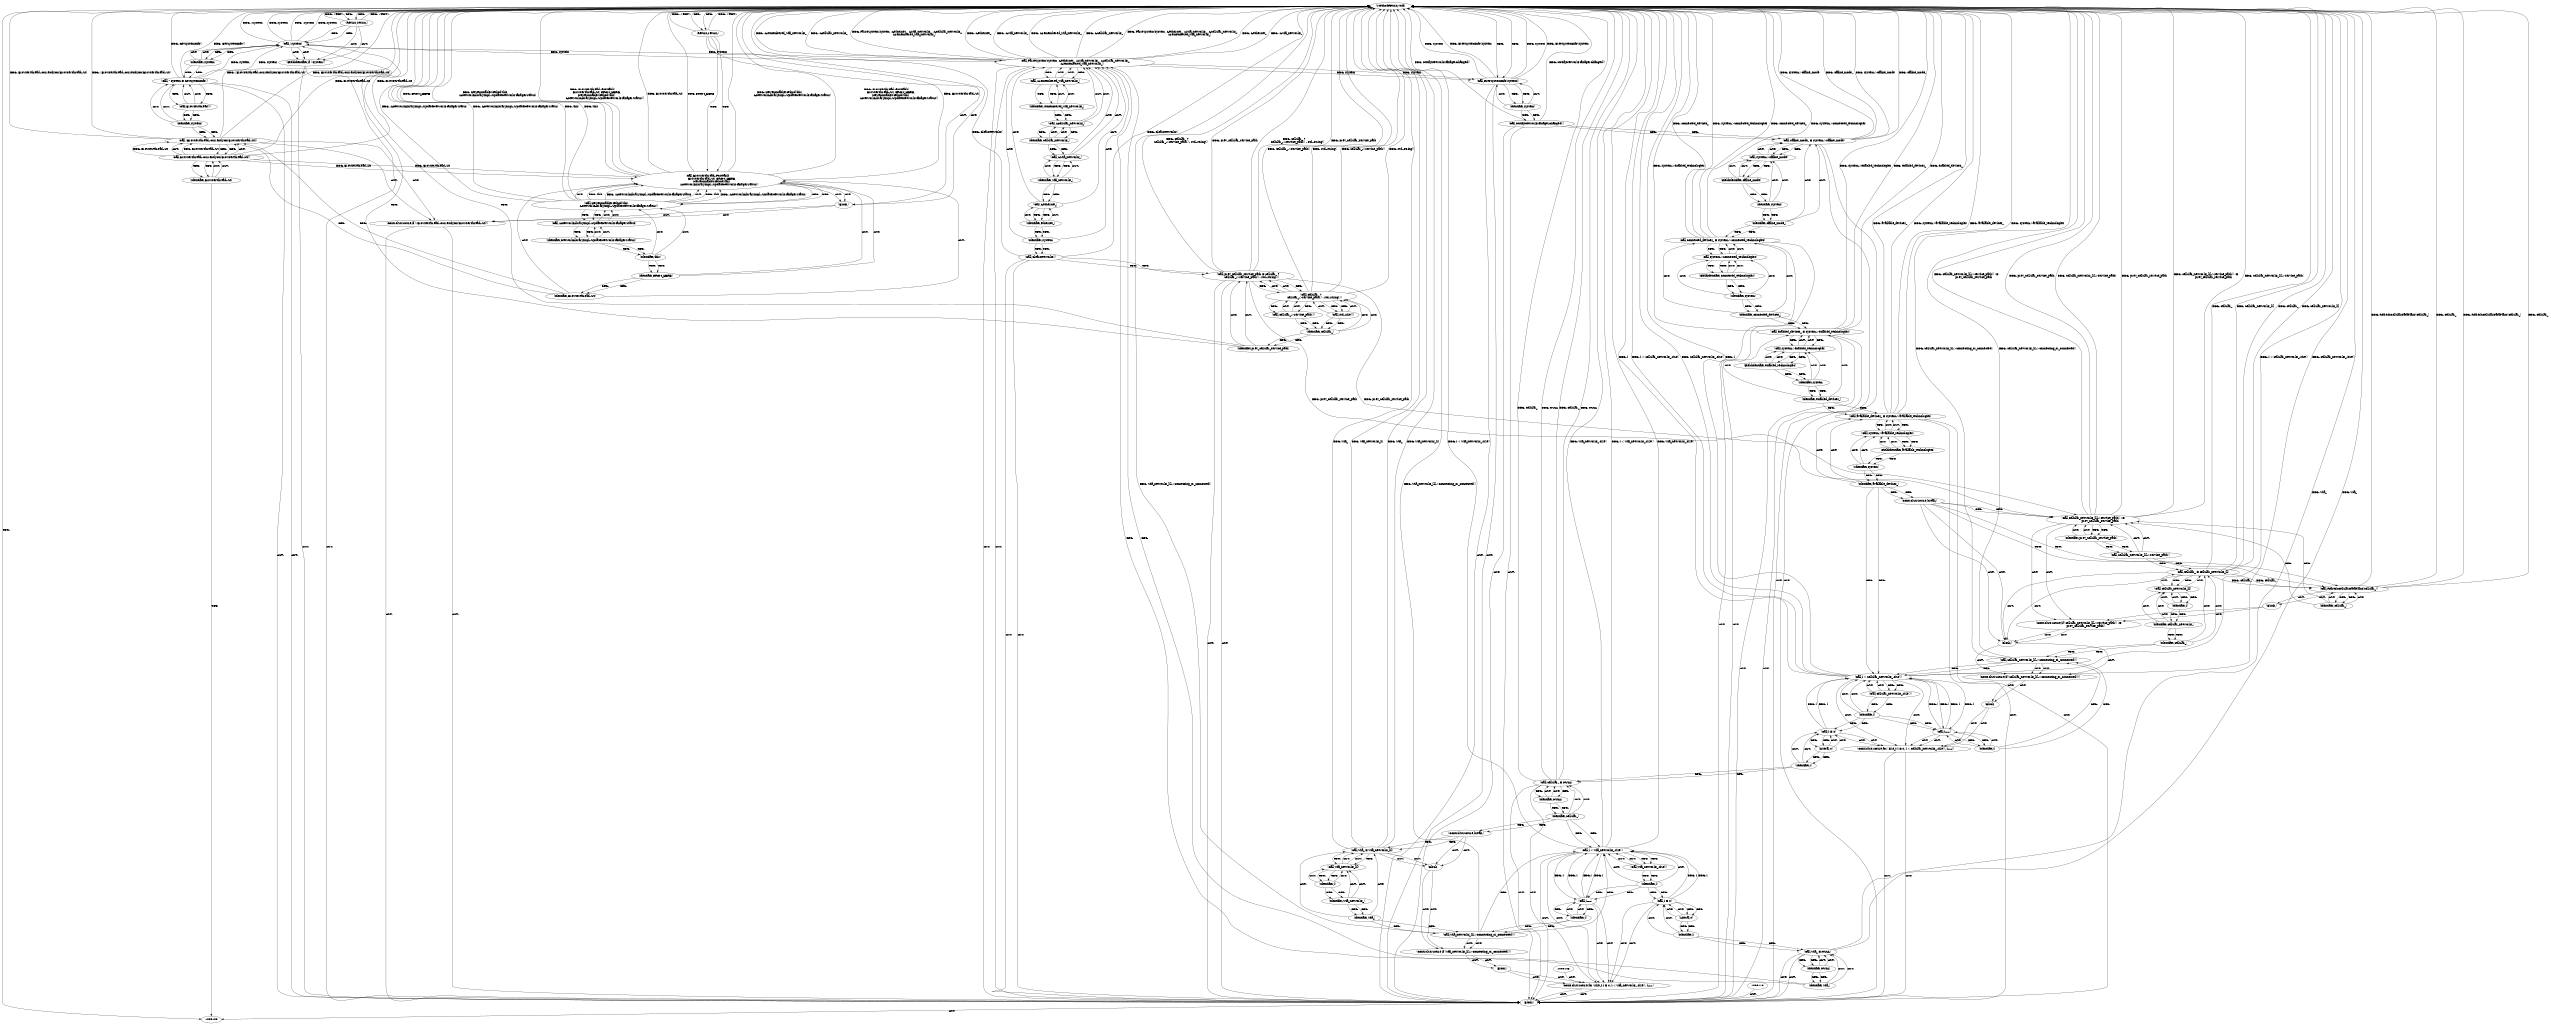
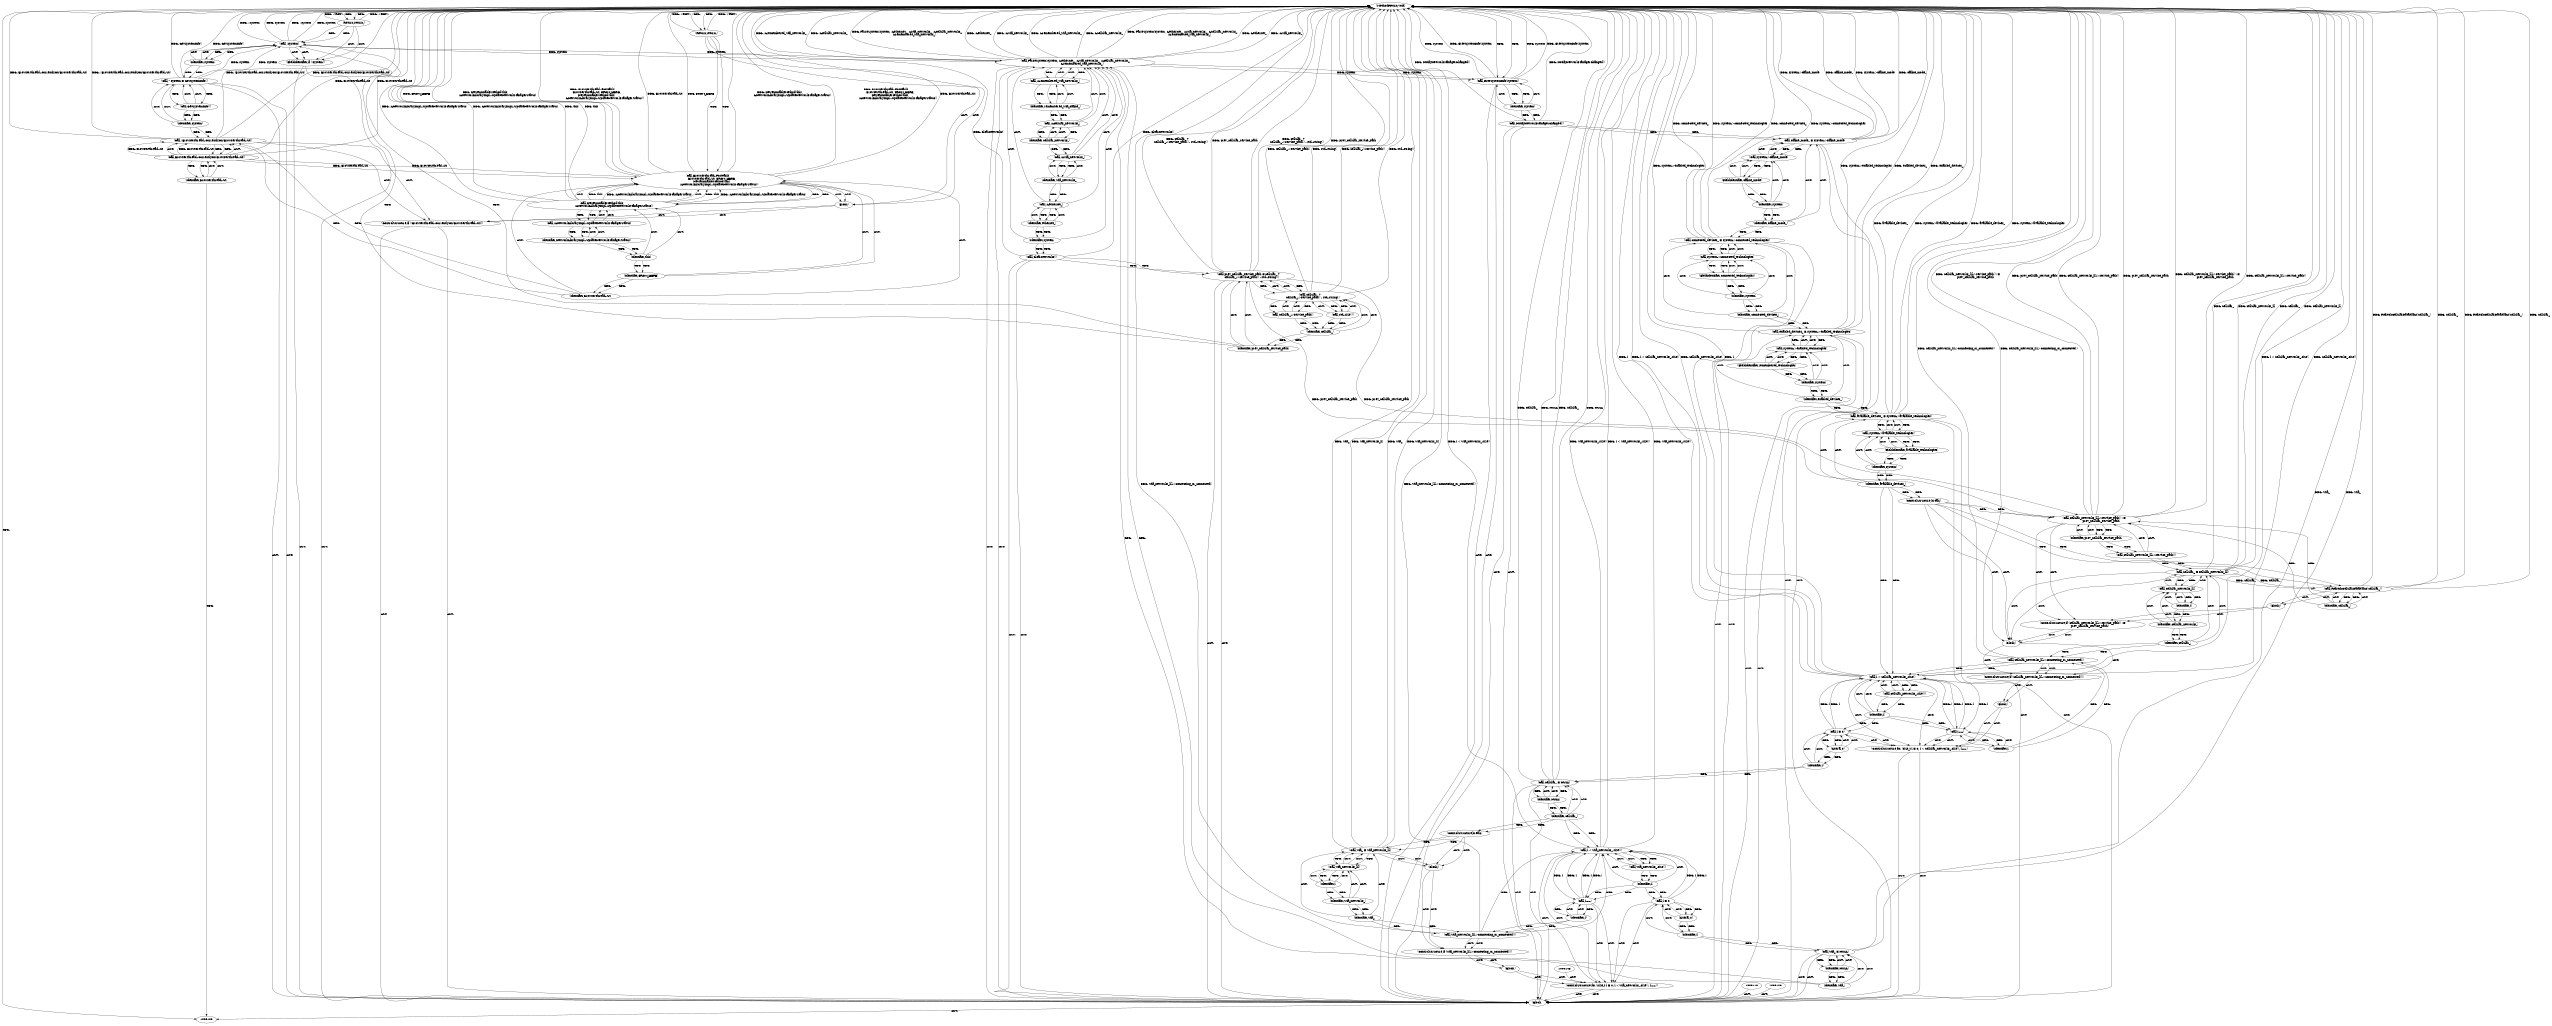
node "(Call,BrowserThread())": label "(Call,BrowserThread())" -> "(Call,GetSystemInfo())"
node "(Identifier,remembered_wifi_networks_)": label "(Identifier,remembered_wifi_networks_)" -> "(Identifier,remembered_wifi_offline_)"
node "(FieldIdentifier,enabled_technologies)": label "(FieldIdentifier,enabled_technologies)" -> "(FieldIdentifier,remembered_technologies)"
node "1000126": added
